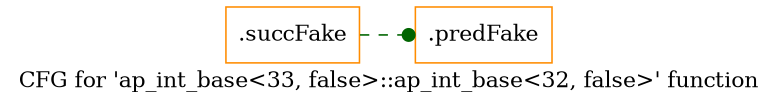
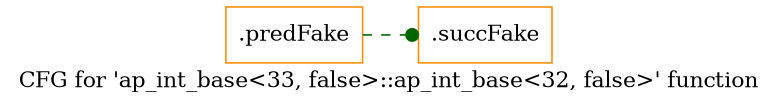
edge ".succFake" -> ".predFake": reversed
